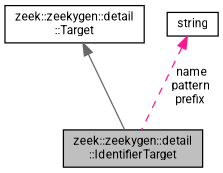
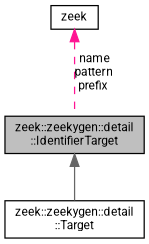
node "string": label "string" -> "zeek"
edge "zeek::zeekygen::detail ::IdentifierTarget" -> "zeek::zeekygen::detail ::Target": reversed
